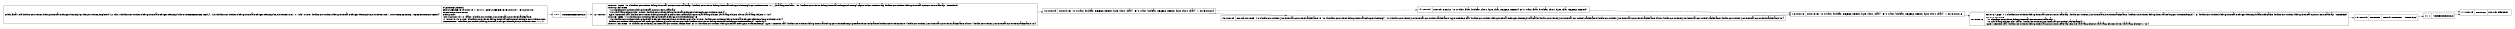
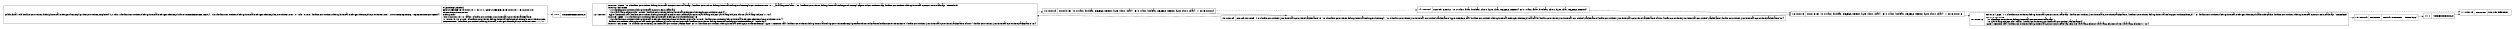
edge "10: ?" -> "12: 0x0000": now "15: 0x000f" -> "12: 0x0000"
